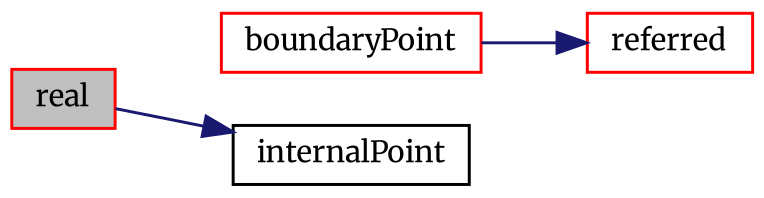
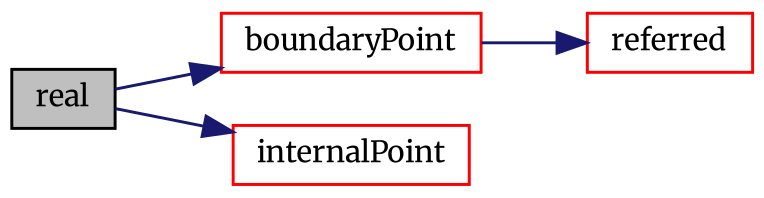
edge "real" -> "boundaryPoint": added
node "real": color red -> black
node "internalPoint": color black -> red
